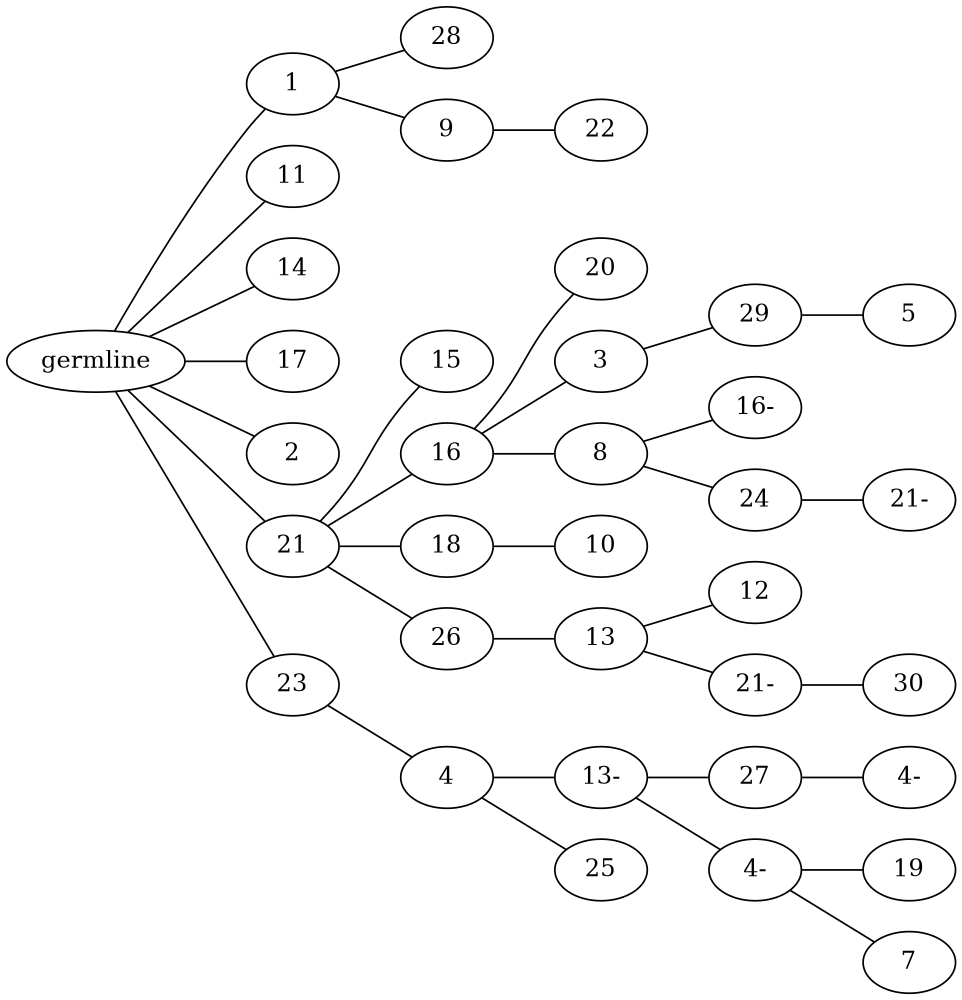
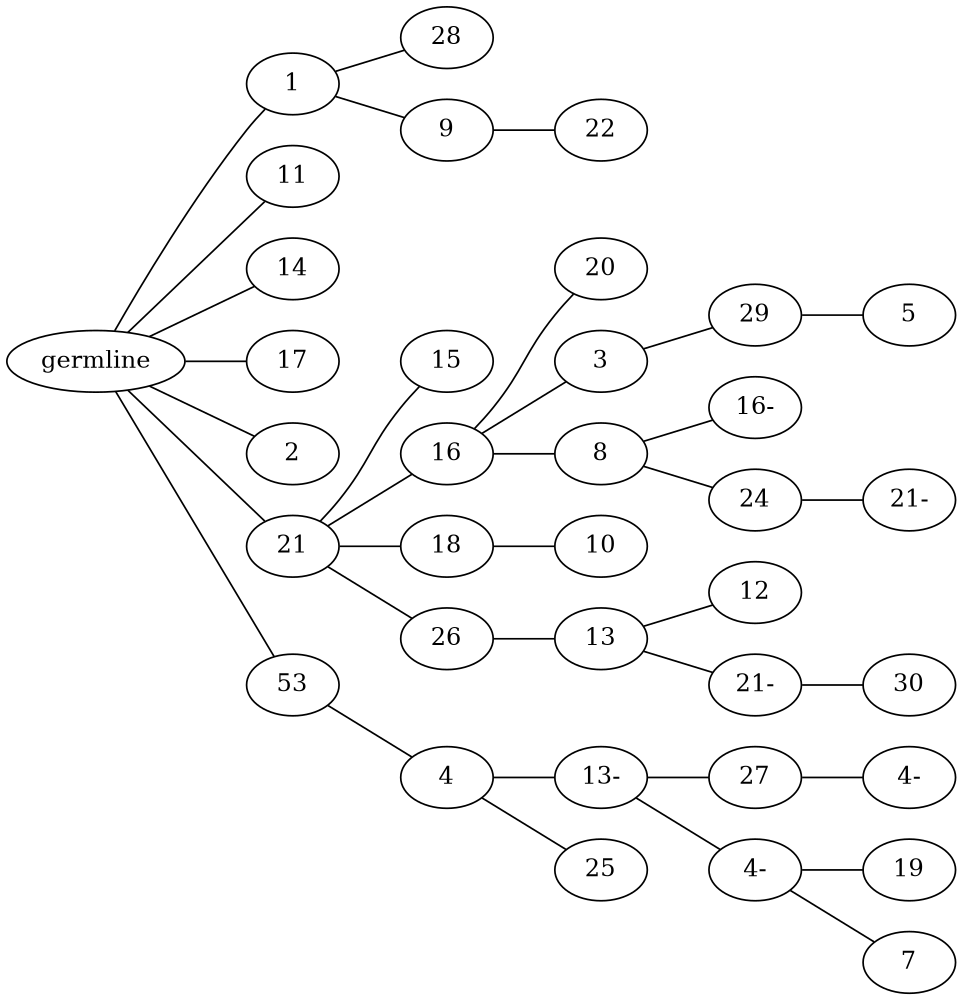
node "23": label "23" -> "53"
